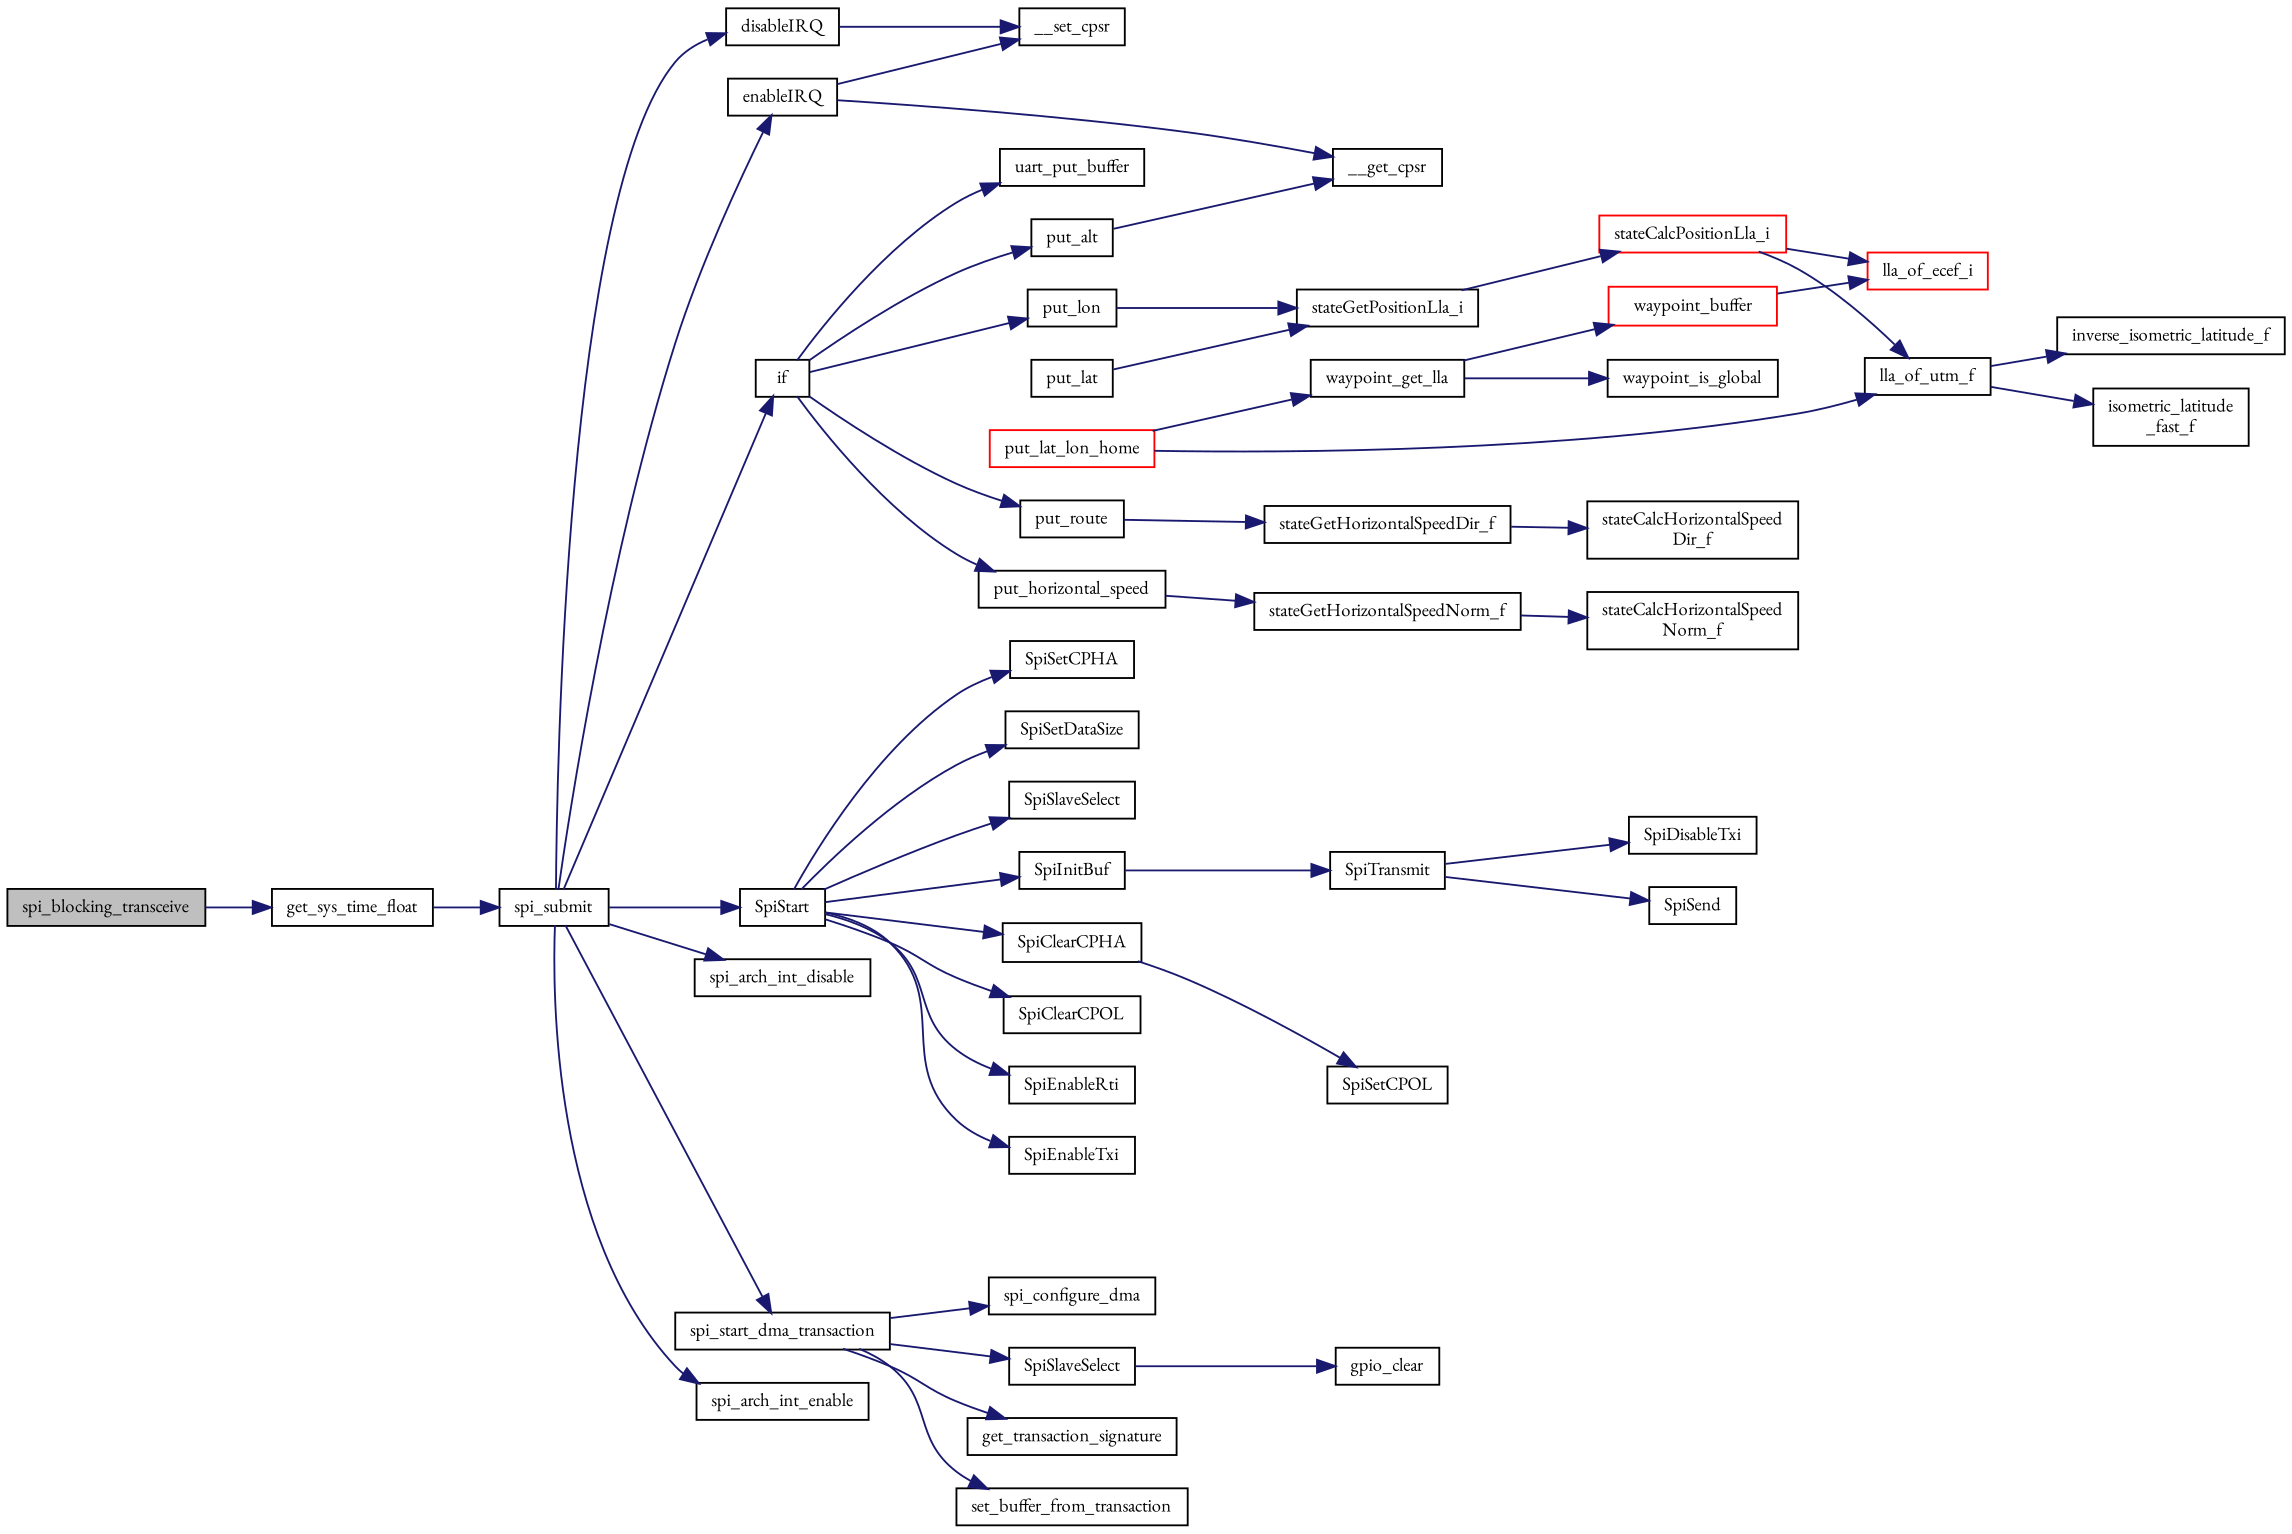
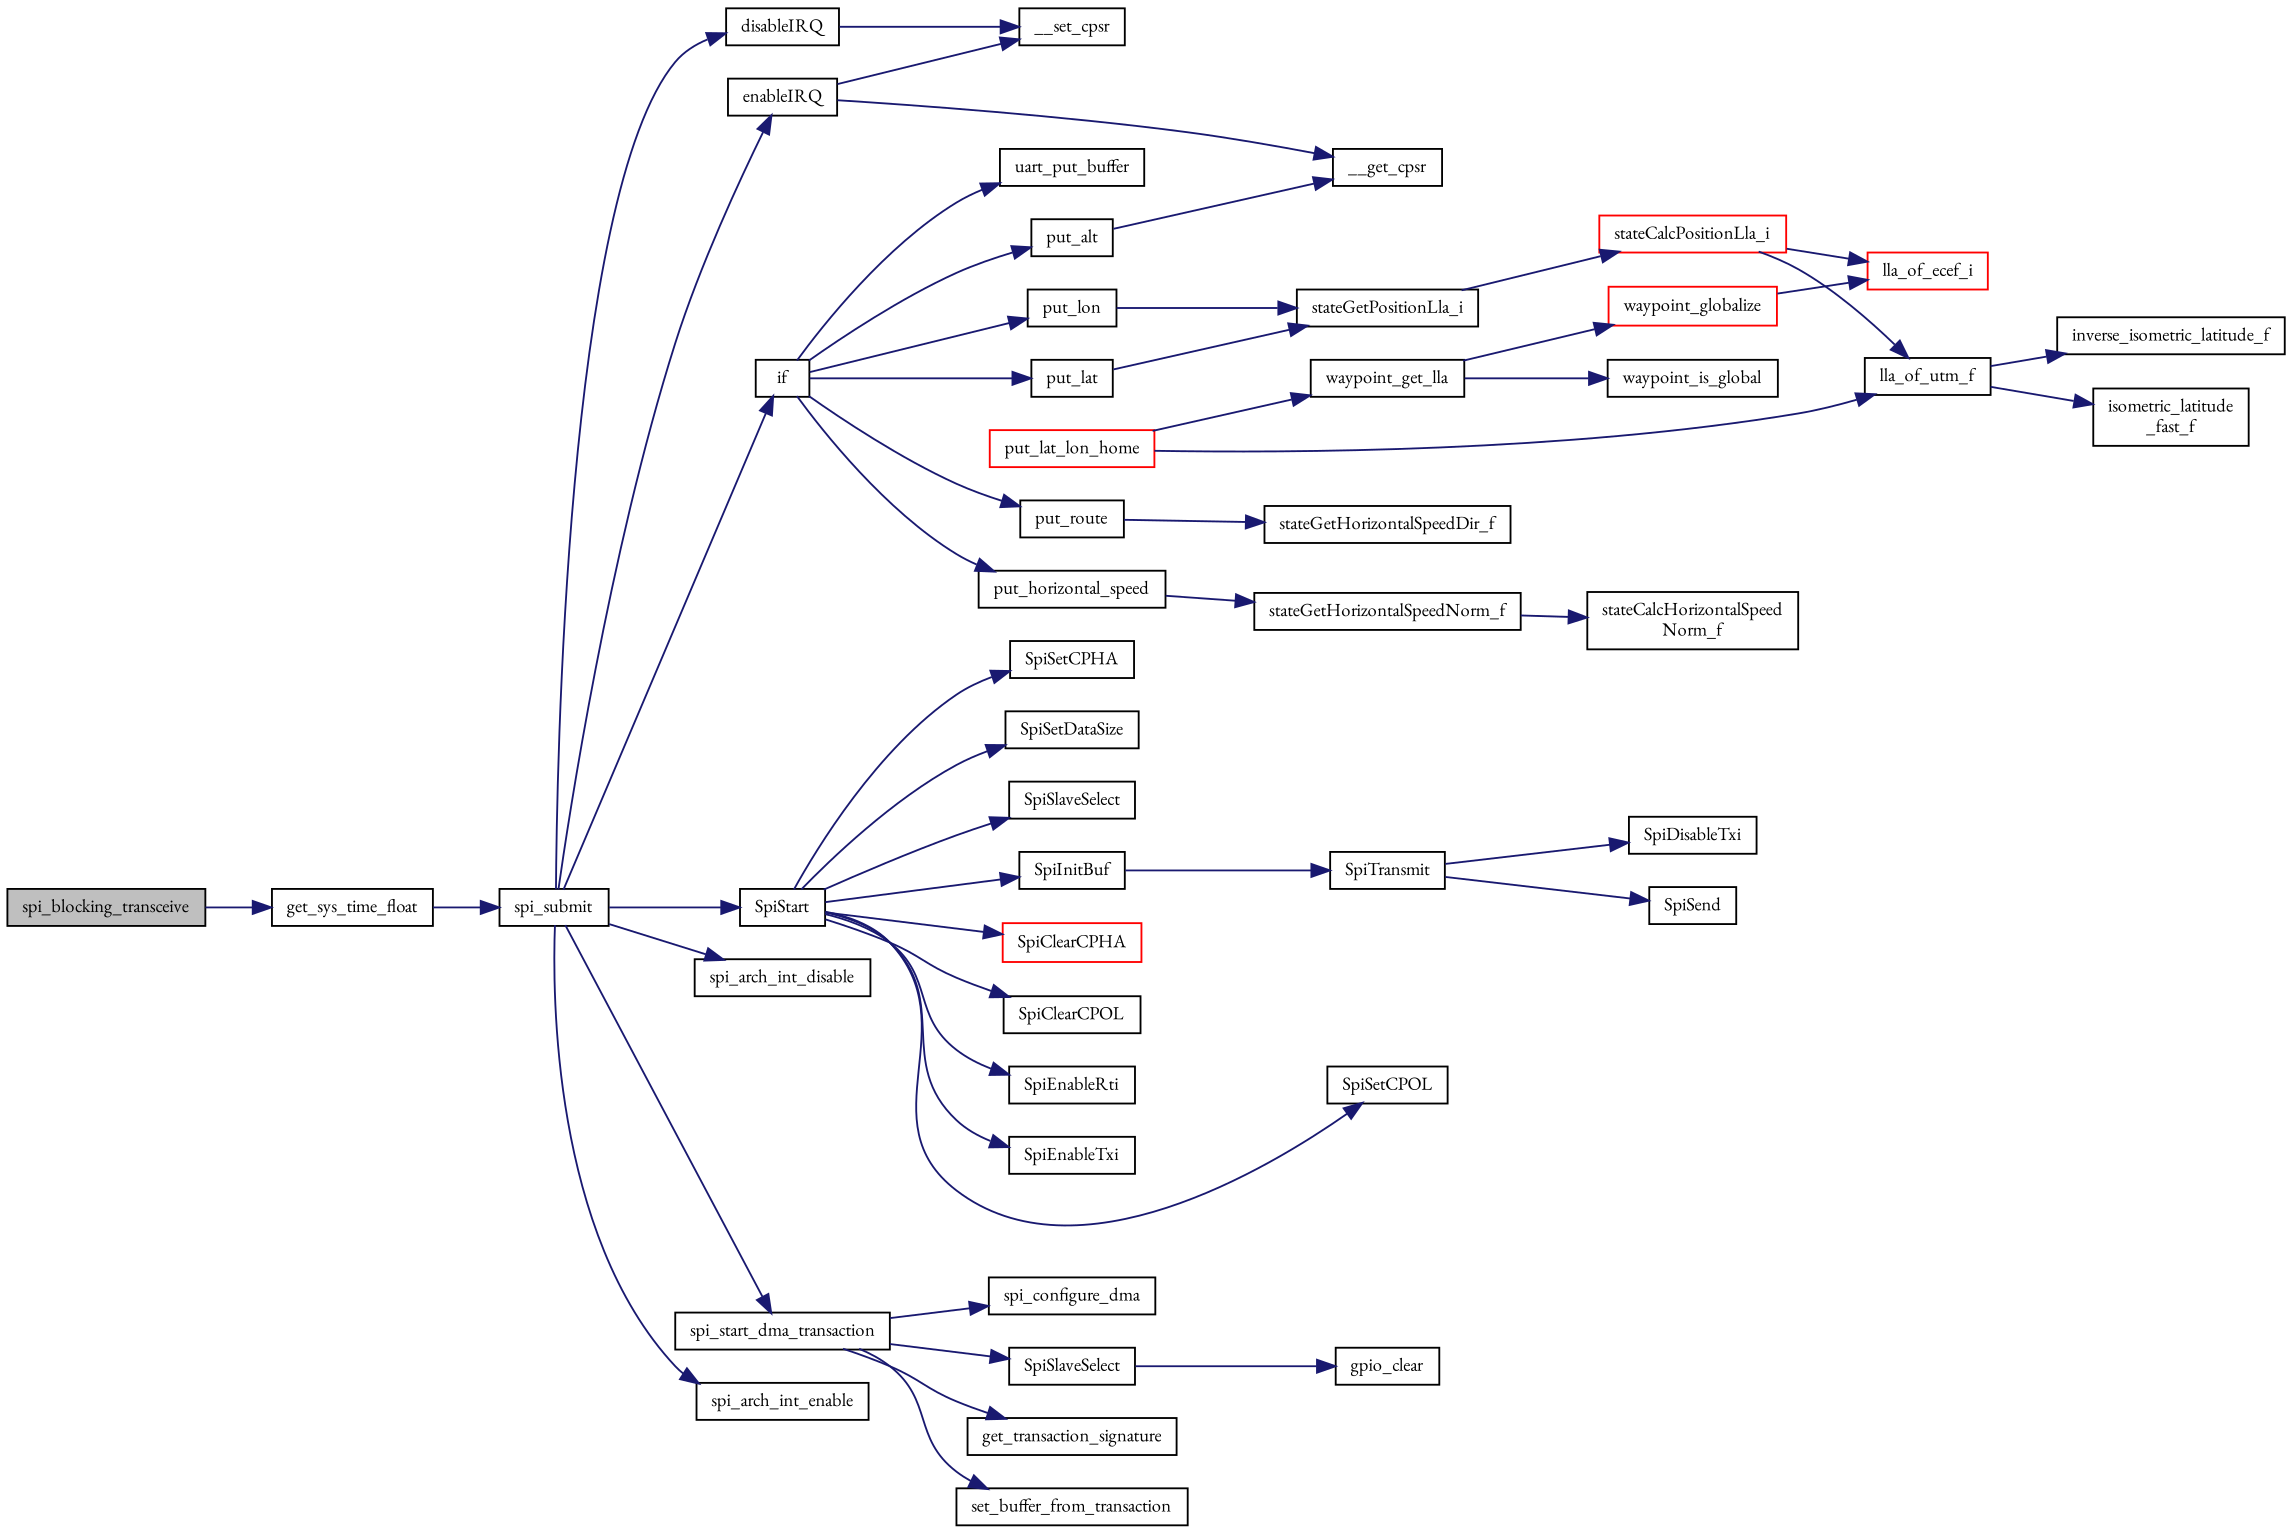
node "waypoint_buffer": label "waypoint_buffer" -> "waypoint_globalize"
edge "if" -> "put_lat": added
node "stateCalcHorizontalSpeed Dir_f": removed
node "SpiClearCPHA": color black -> red
edge "SpiClearCPHA" -> "SpiSetCPOL": now "SpiStart" -> "SpiSetCPOL"
